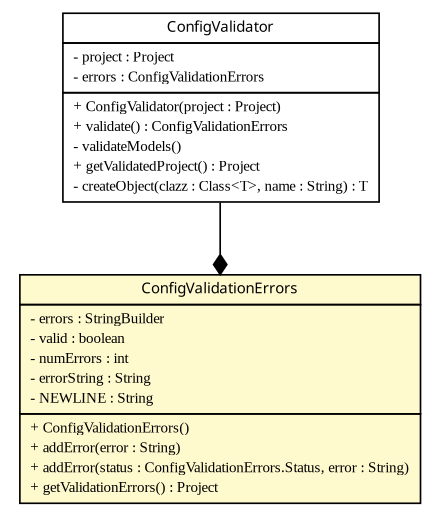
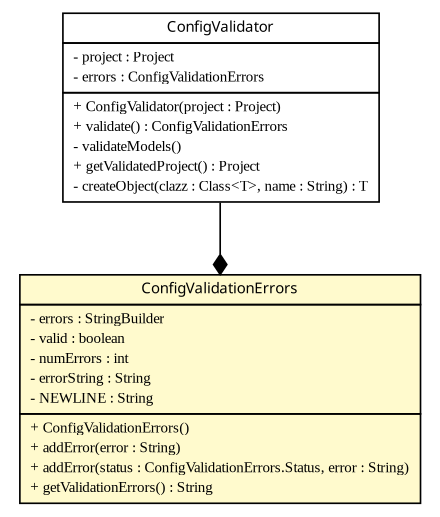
node "ConfigValidationErrors": text "+ getValidationErrors() : Project" -> "+ getValidationErrors() : String"
